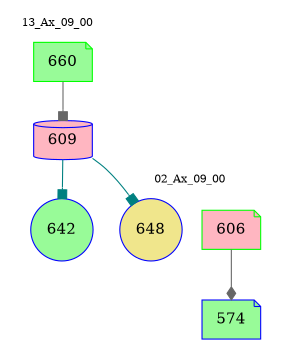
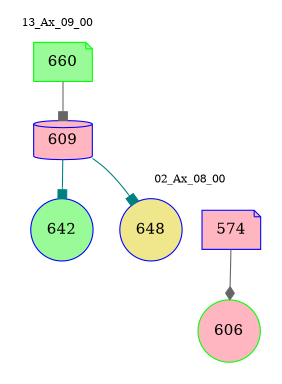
cluster "02_Ax_09_00": label "02_Ax_09_00" -> "02_Ax_08_00"
node "606": shape note -> circle
edge "606" -> "574": reversed
node "574": fillcolor palegreen -> lightpink
